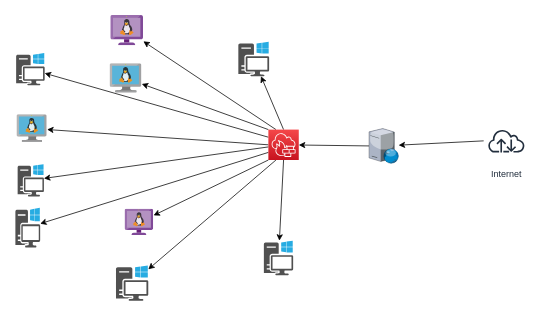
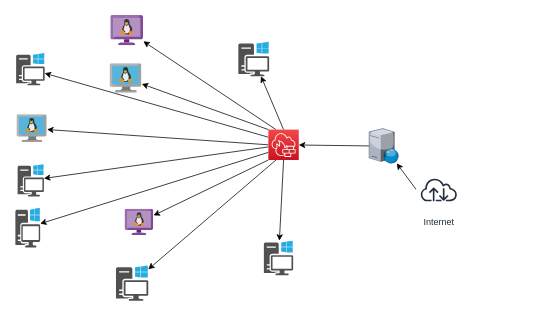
node "Internet": moved (506, 141) -> (438, 189)
